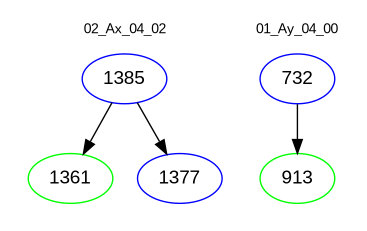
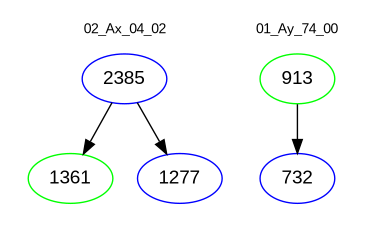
cluster "01_Ay_04_00": label "01_Ay_04_00" -> "01_Ay_74_00"
node "1385": label "1385" -> "2385"
edge "732" -> "913": reversed
node "1377": label "1377" -> "1277"
